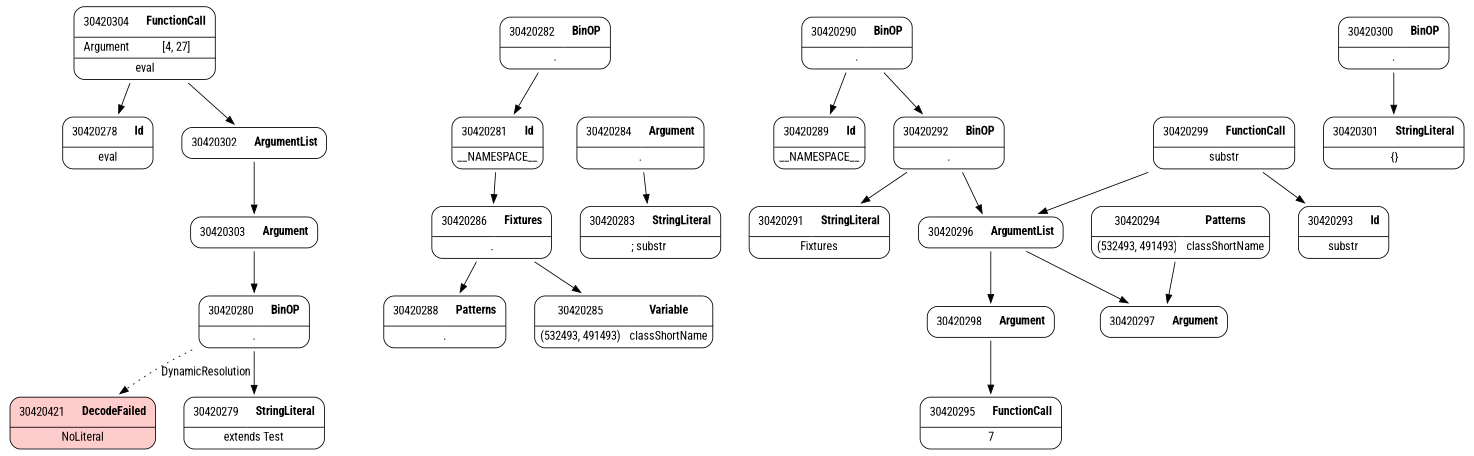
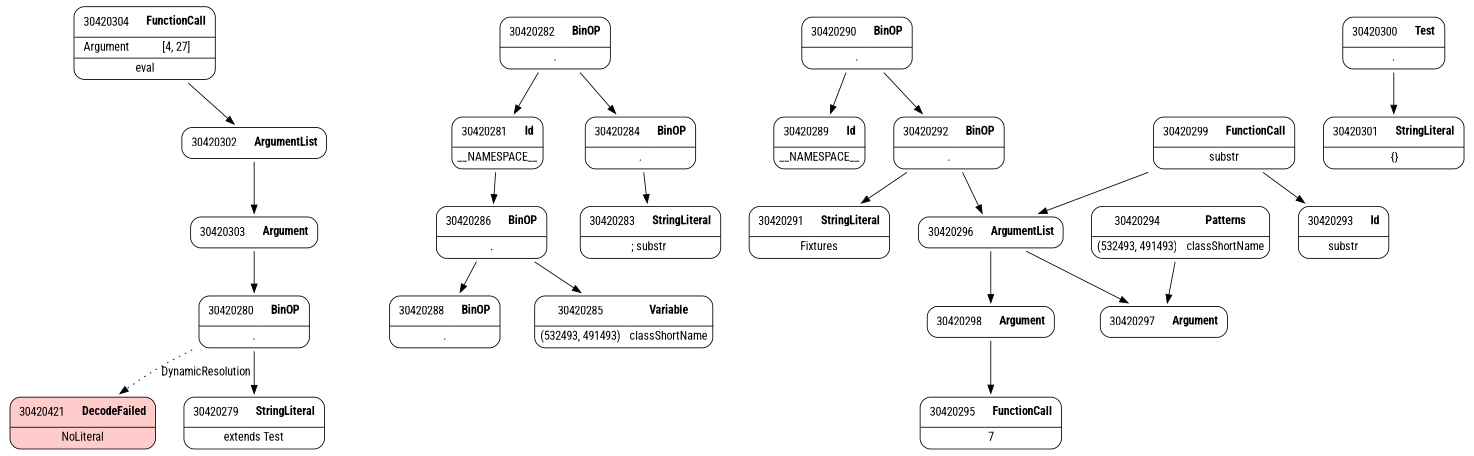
node "30420300": text "BinOP" -> "Test"
edge "30420282" -> "30420284": added
node "30420284": text "Argument" -> "BinOP"
node "30420278": removed
node "30420286": text "Fixtures" -> "BinOP"
node "30420288": text "Patterns" -> "BinOP"
